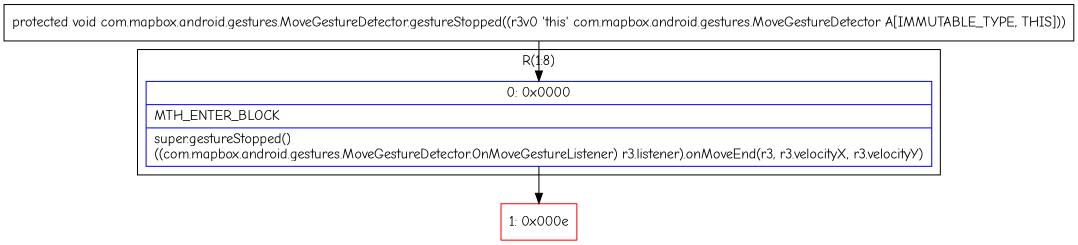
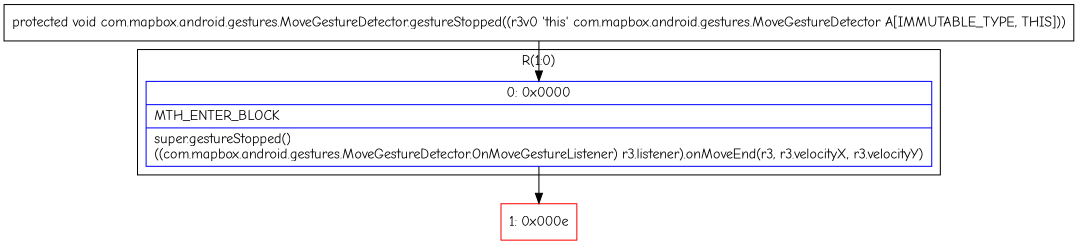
cluster "R(1:8)": label "R(1:8)" -> "R(1:0)"
